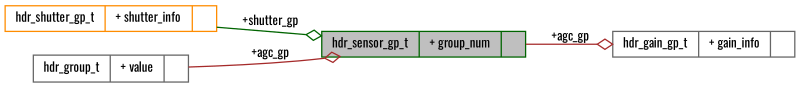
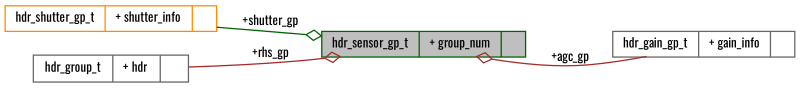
edge "hdr_sensor_gp_t" -> "hdr_gain_gp_t": reversed
edge "hdr_group_t" -> "hdr_sensor_gp_t": label " +agc_gp" -> " +rhs_gp"
node "hdr_group_t": text "+ value" -> "+ hdr"
